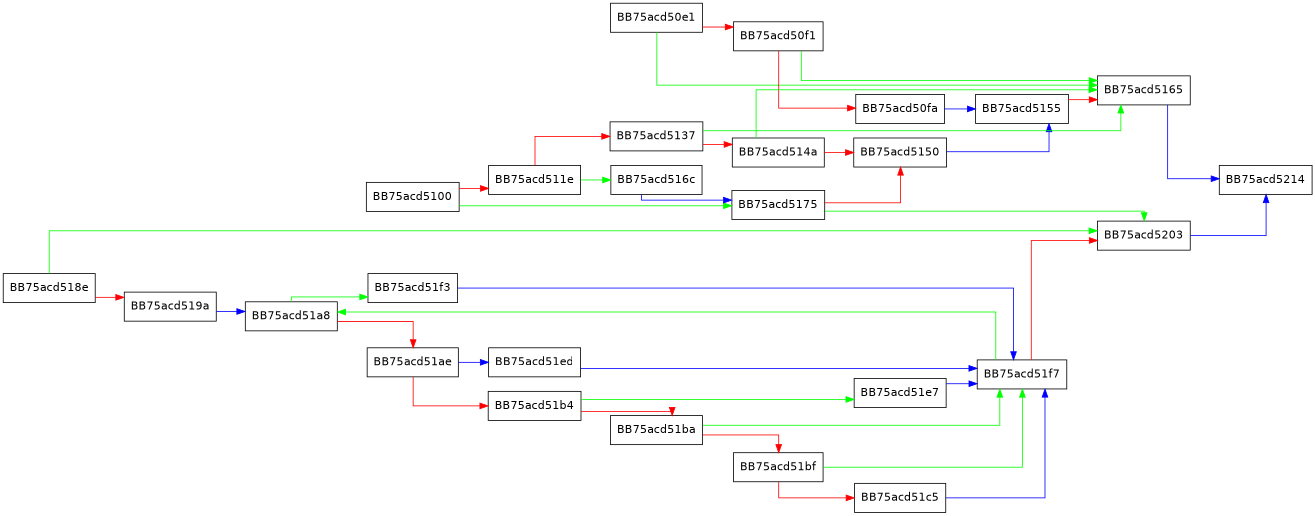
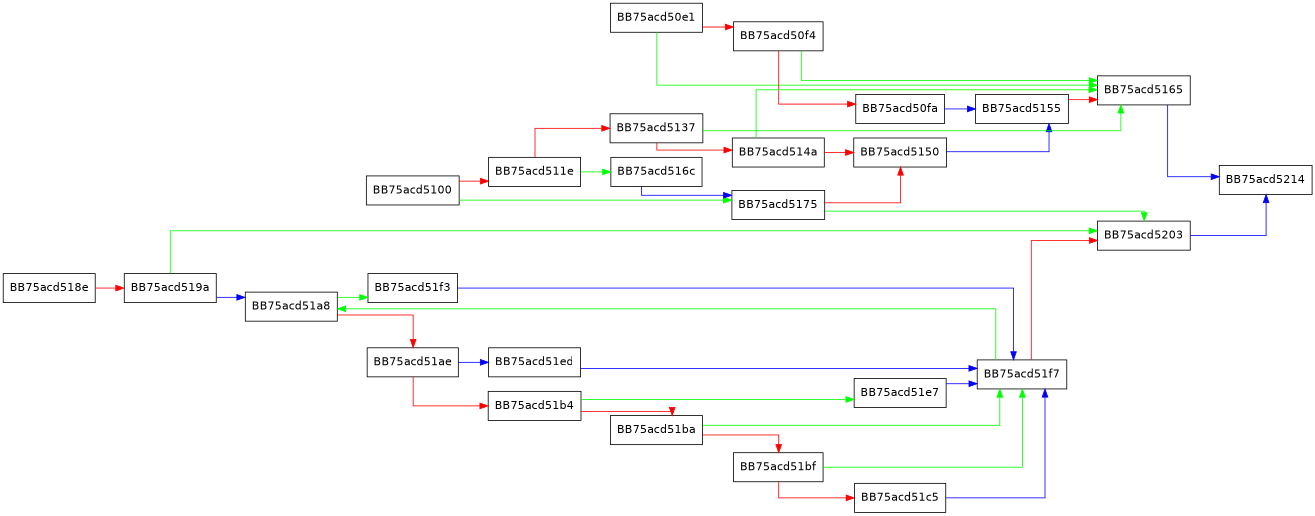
node "BB75acd50f1": label "BB75acd50f1" -> "BB75acd50f4"
edge "BB75acd518e" -> "BB75acd5203": now "BB75acd519a" -> "BB75acd5203"
